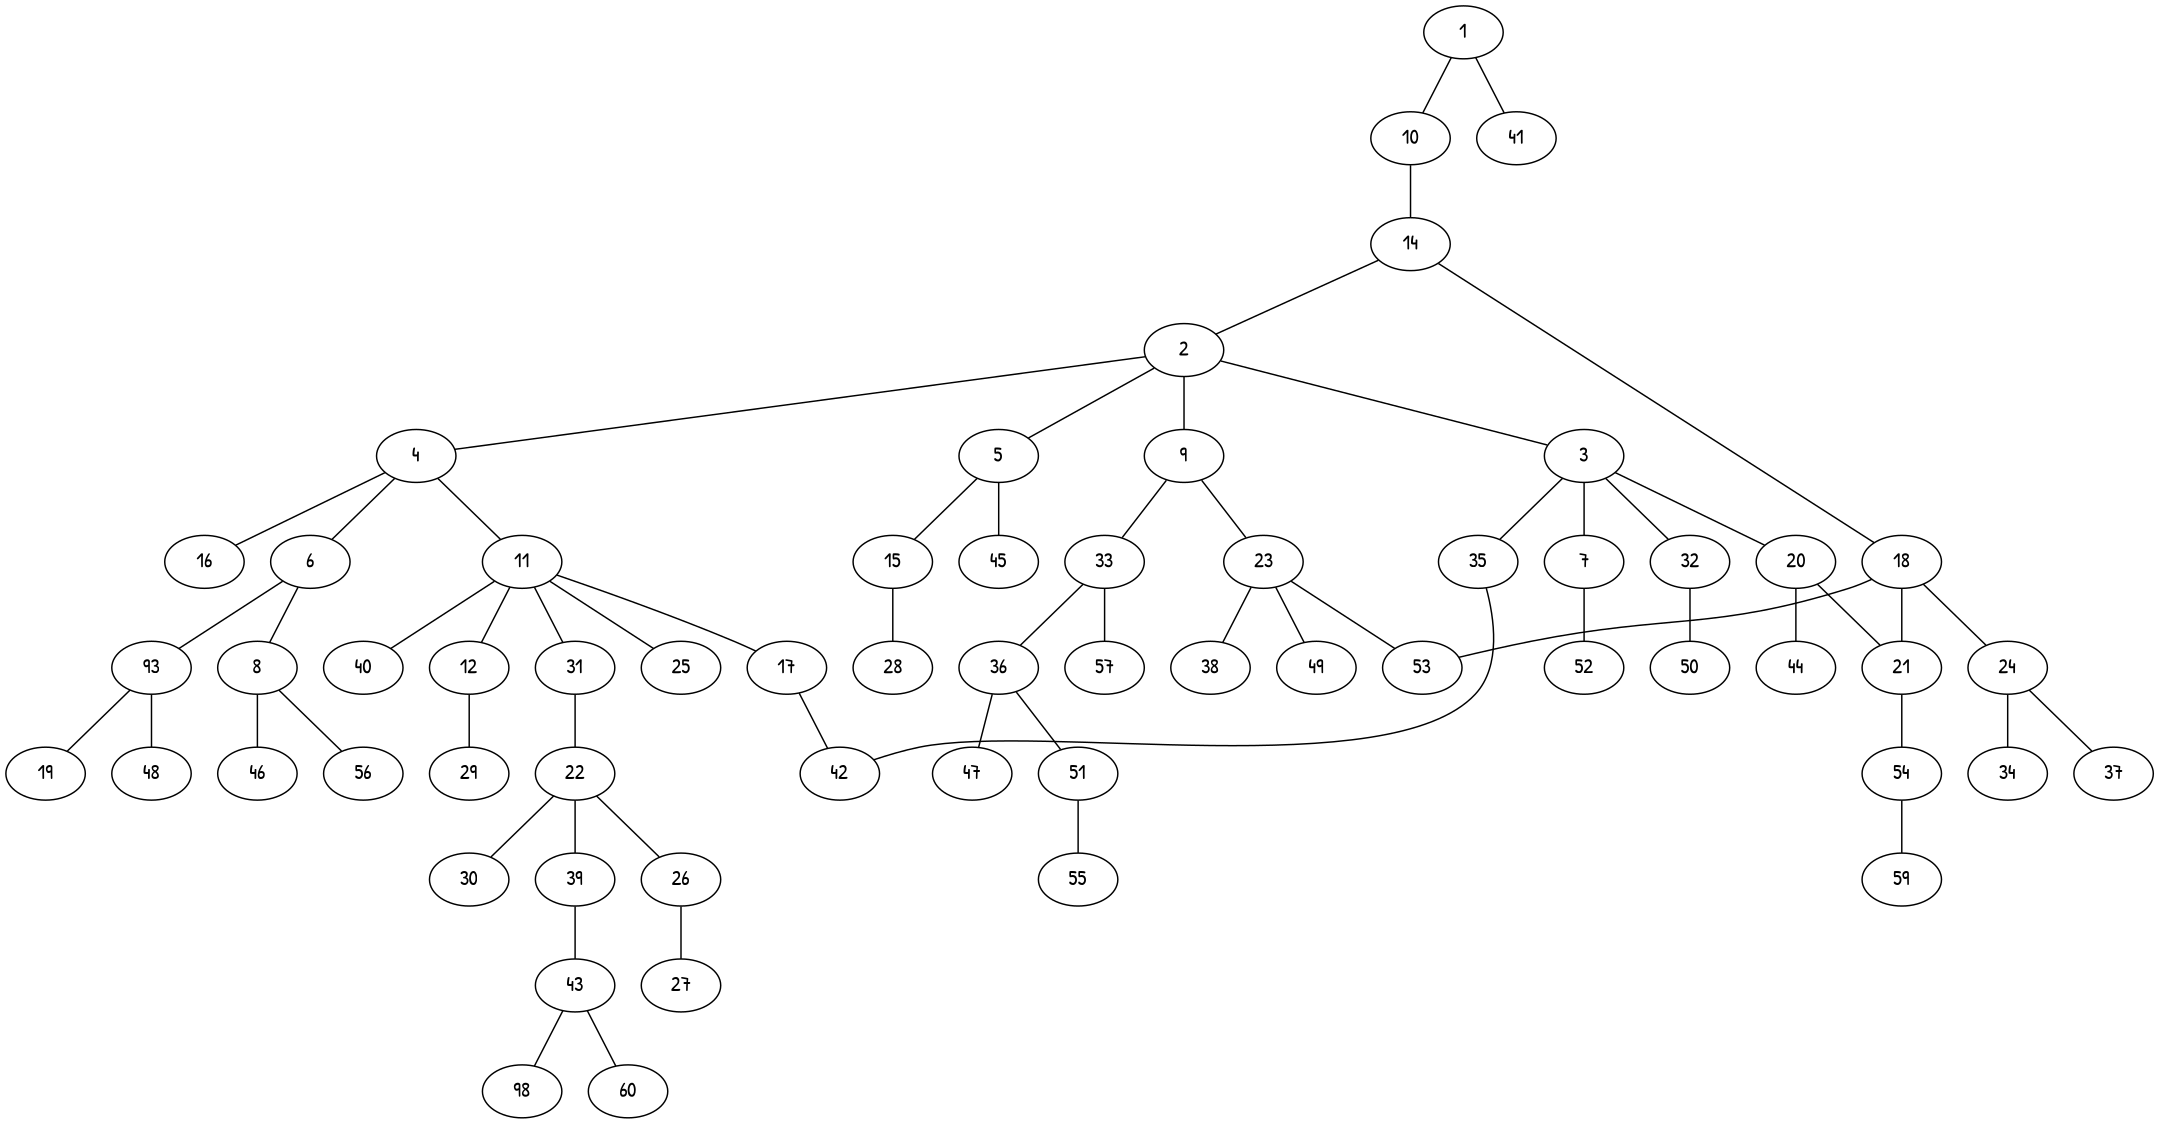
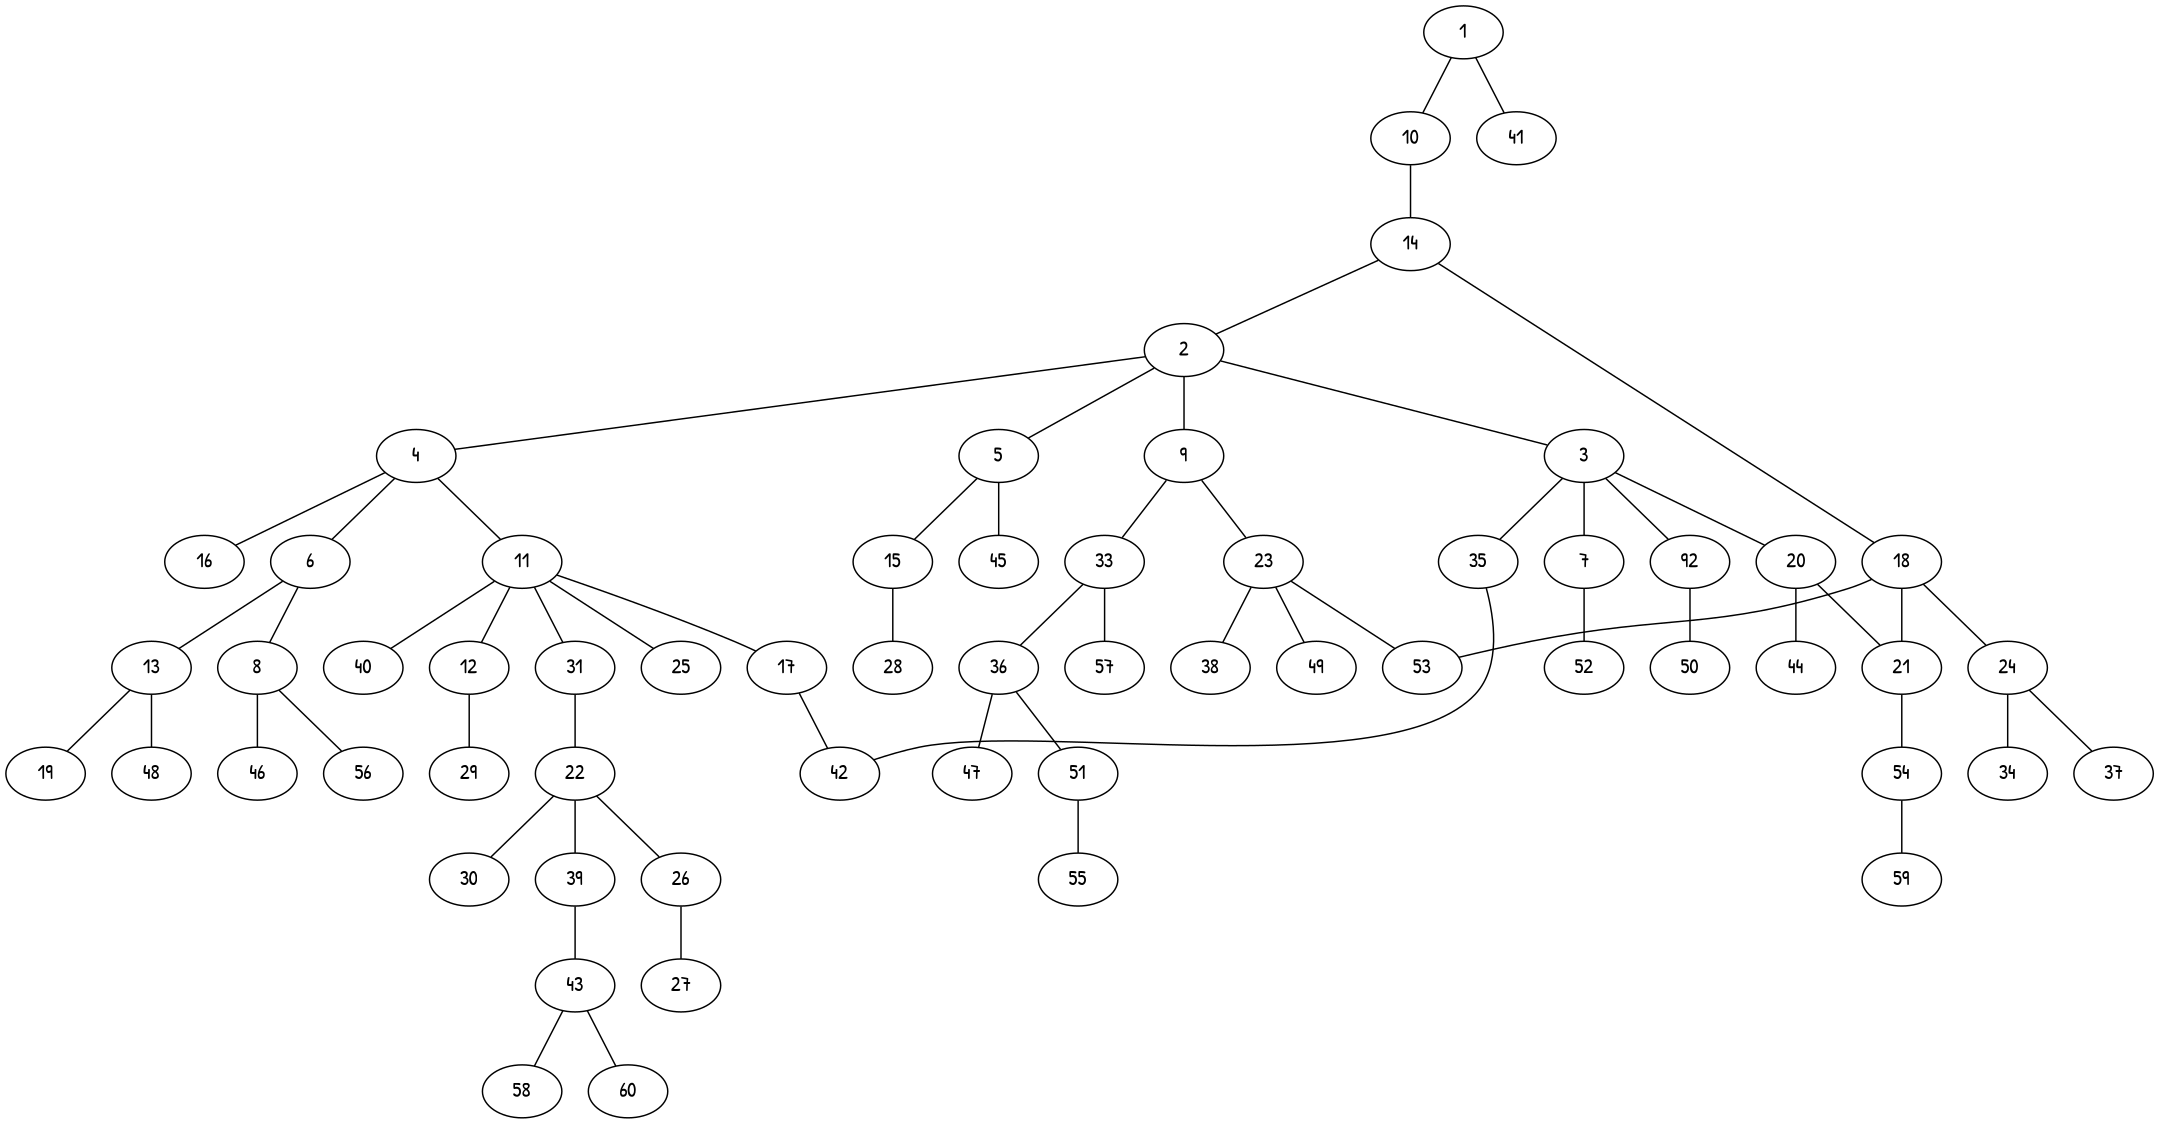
node "32": label "32" -> "92"
node "93": label "93" -> "13"
node "98": label "98" -> "58"
